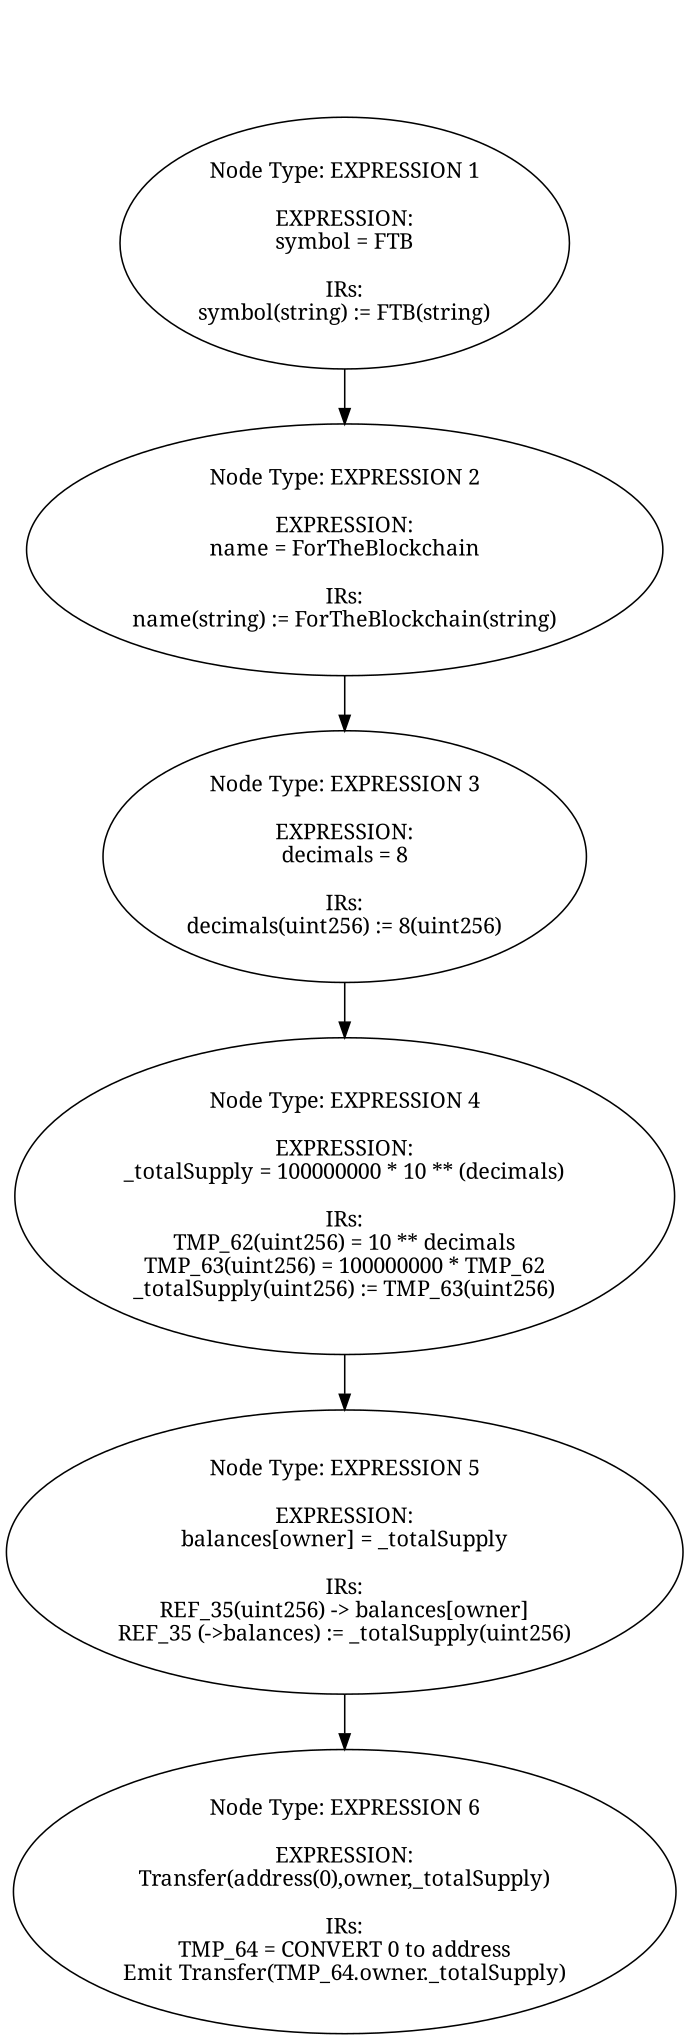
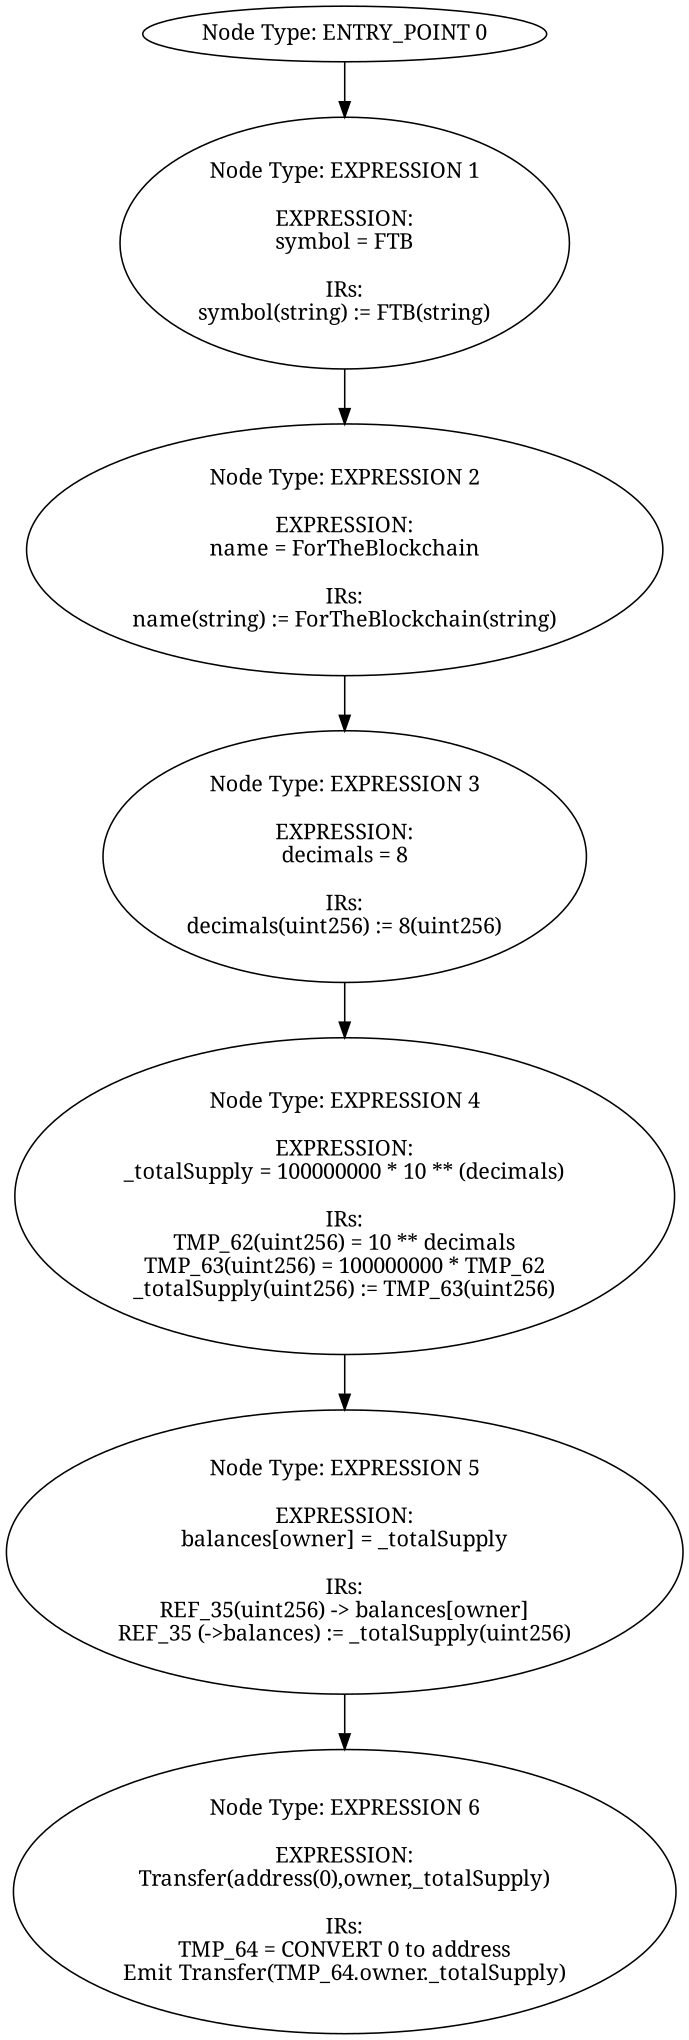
node "Node Type: ENTRY_POINT 0": added
